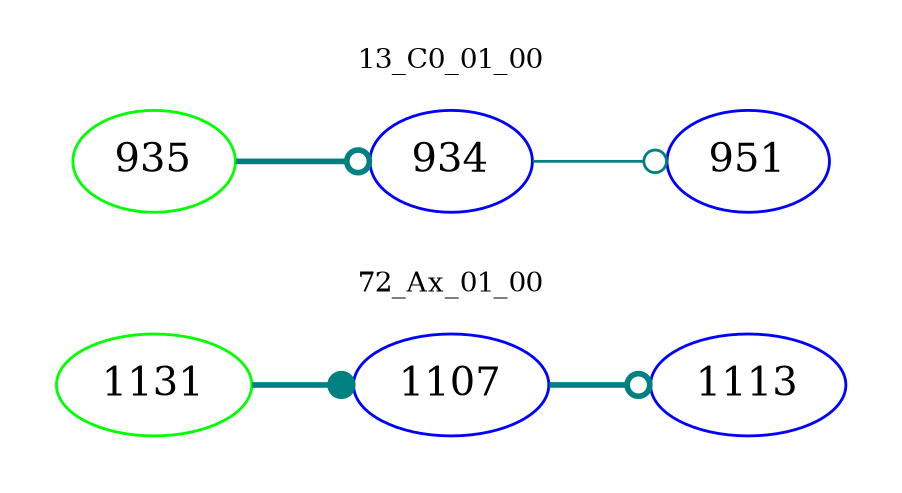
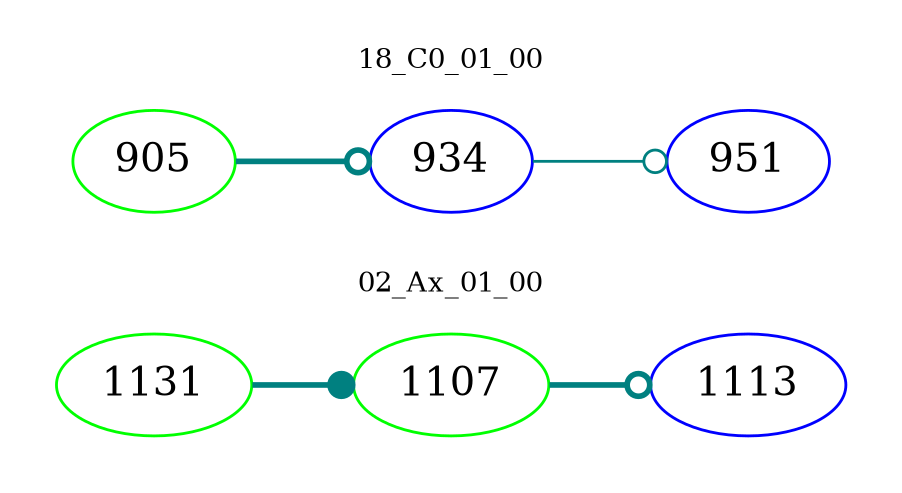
cluster "13_C0_01_00": label "13_C0_01_00" -> "18_C0_01_00"
node "935": label "935" -> "905"
cluster "72_Ax_01_00": label "72_Ax_01_00" -> "02_Ax_01_00"
node "1107": color blue -> green
